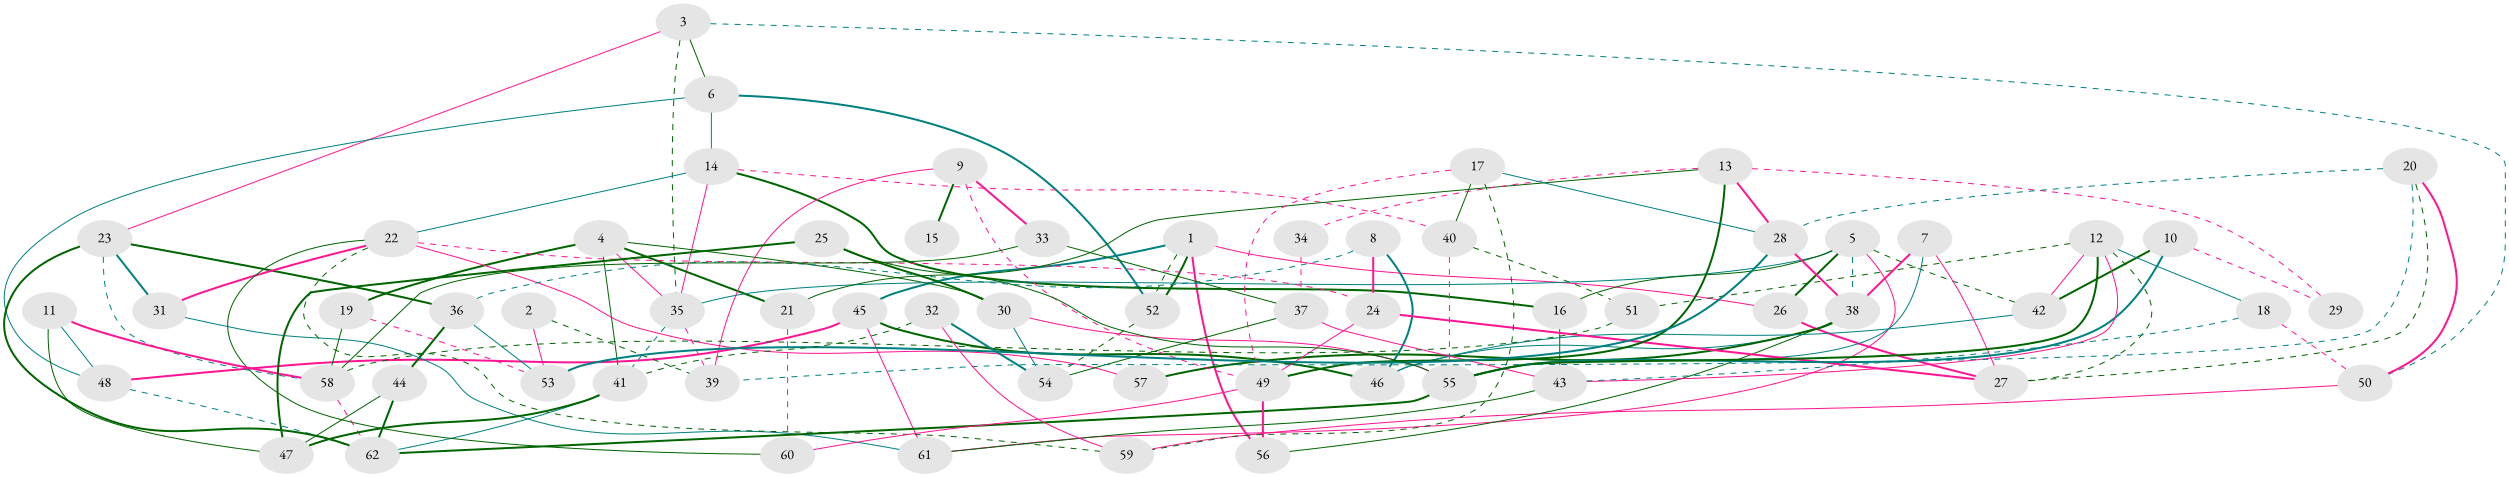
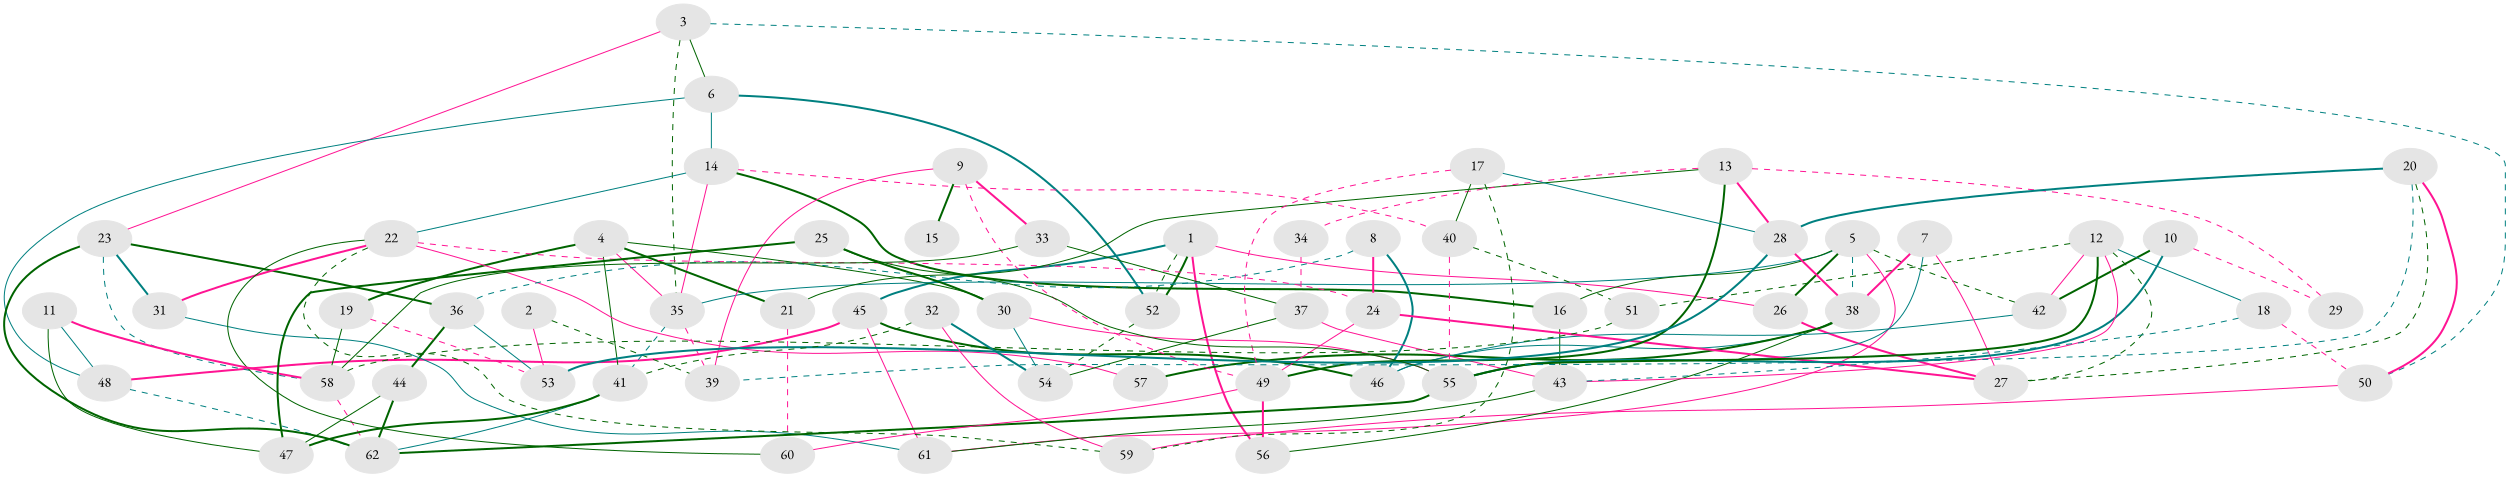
edge "20" -- "28": style dashed -> bold
